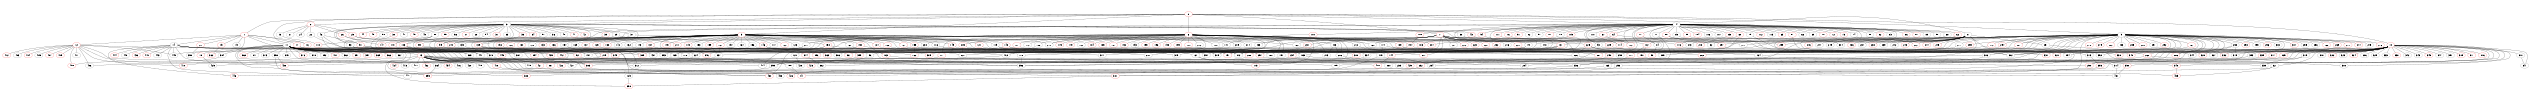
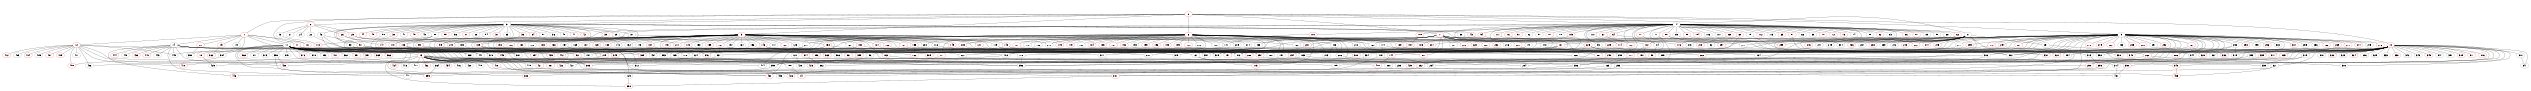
node "367": removed
